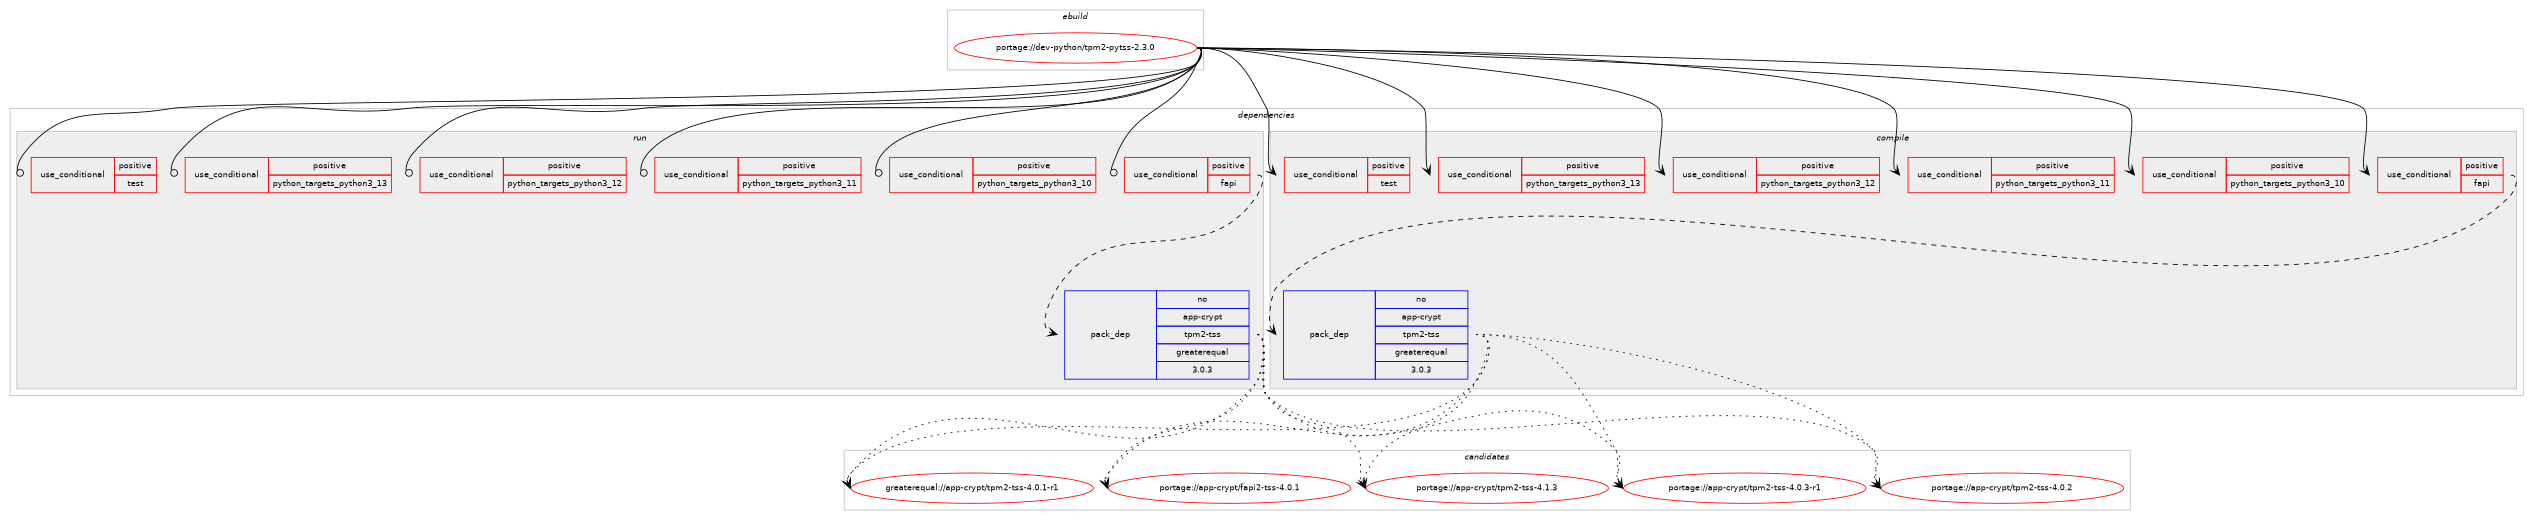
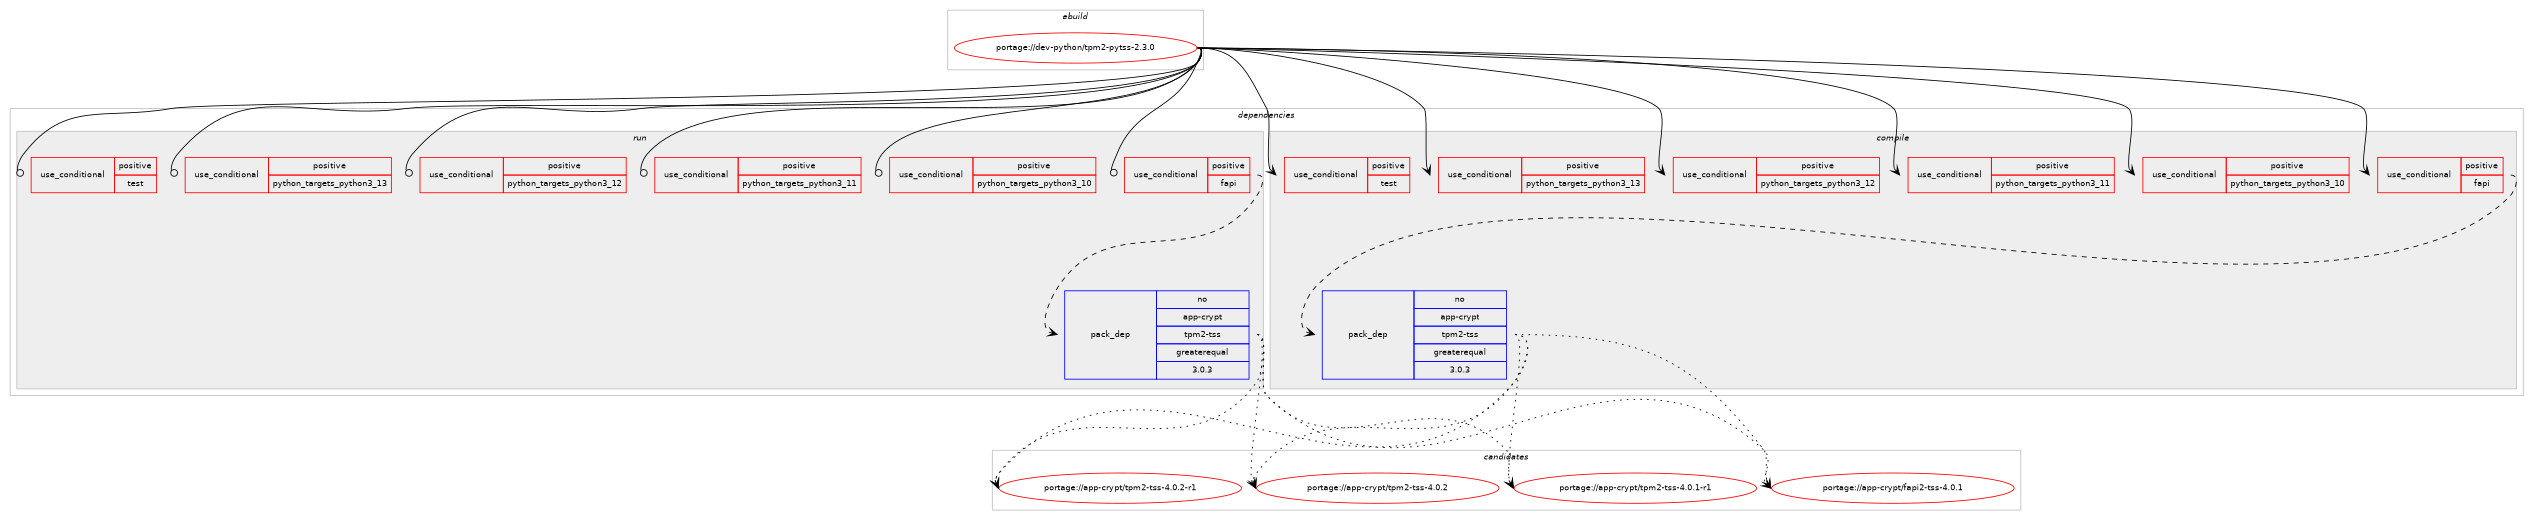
node "greaterequal://app-crypt/tpm2-tss-4.0.1-r1": label "greaterequal://app-crypt/tpm2-tss-4.0.1-r1" -> "portage://app-crypt/tpm2-tss-4.0.1-r1"
node "portage://app-crypt/tpm2-tss-4.1.3": removed
node "portage://app-crypt/tpm2-tss-4.0.3-r1": label "portage://app-crypt/tpm2-tss-4.0.3-r1" -> "portage://app-crypt/tpm2-tss-4.0.2-r1"
